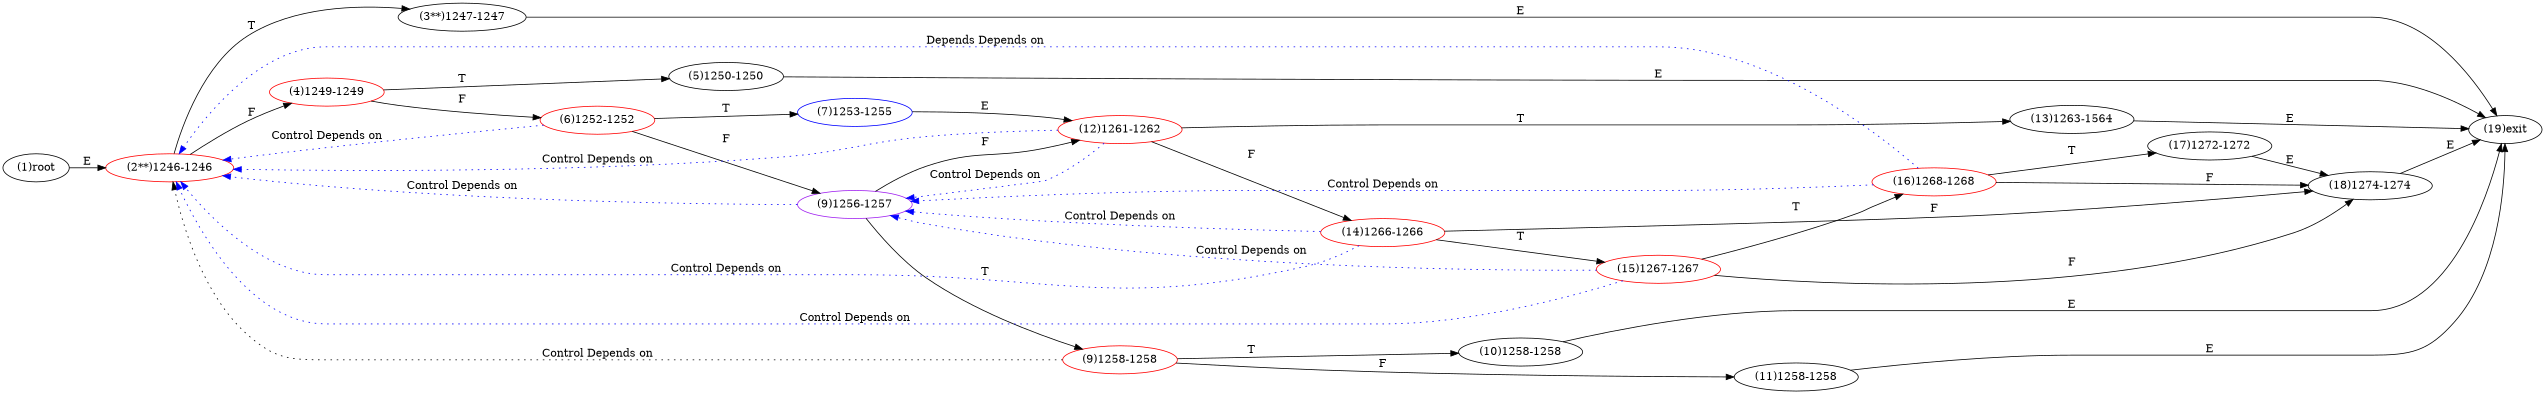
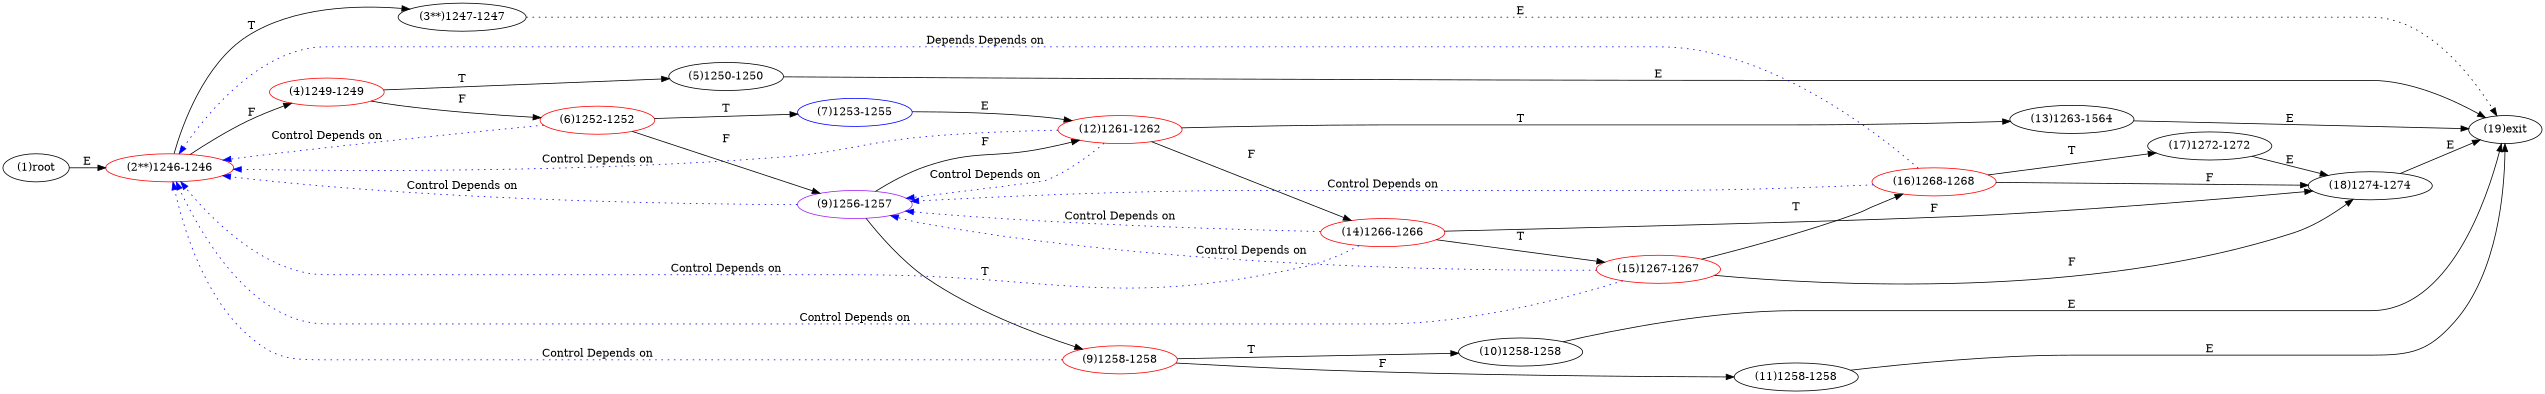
edge "(3**)1247-1247" -> "(19)exit": style solid -> dotted
edge "(9)1258-1258" -> "(2**)1246-1246": color black -> blue
